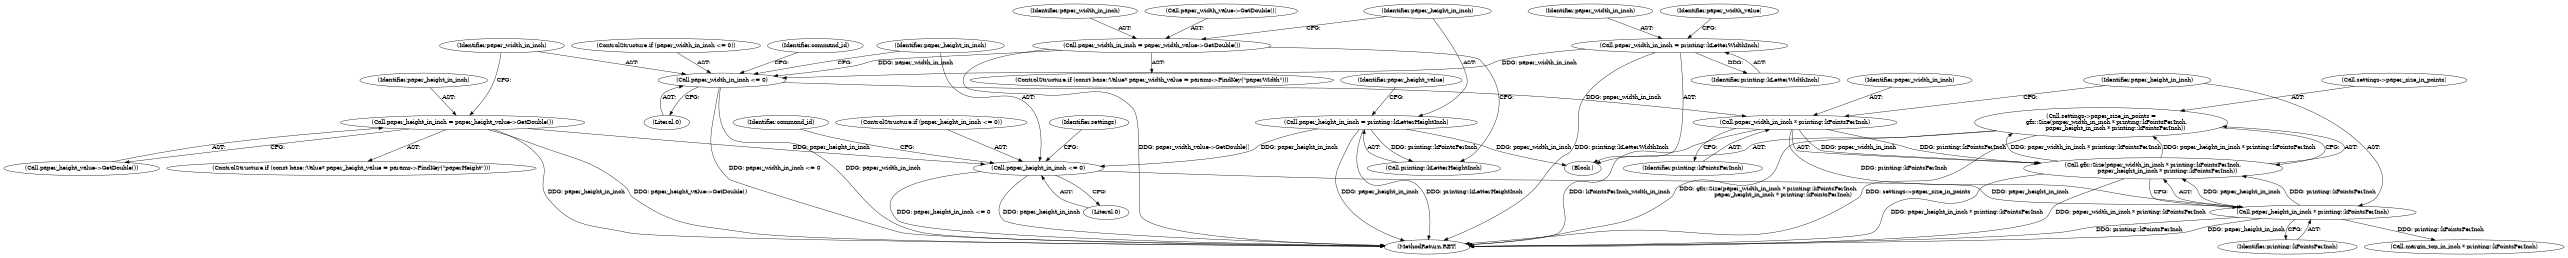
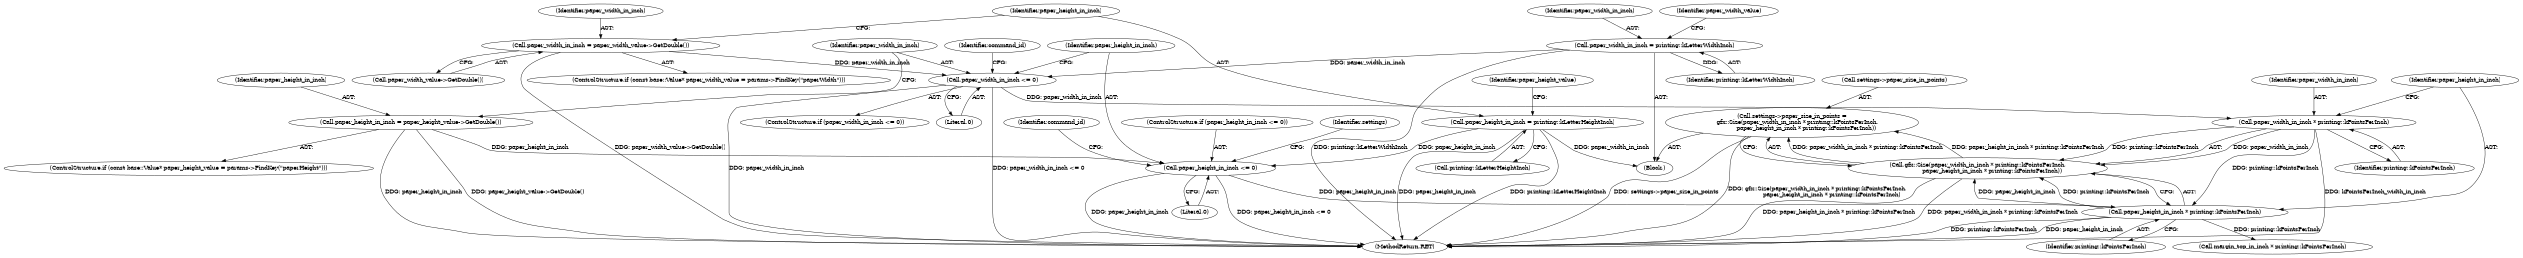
edge "(Call,paper_width_in_inch = paper_width_value->GetDouble())" -> "(Call,printing::kLetterHeightInch)": now "(Call,paper_width_in_inch = paper_width_value->GetDouble())" -> "(Call,paper_width_value->GetDouble())"
edge "(ControlStructure,if (paper_width_in_inch <= 0))" -> "(Call,paper_width_in_inch <= 0)": reversed
edge "(Call,paper_height_in_inch = printing::kLetterHeightInch)" -> "(Call,printing::kLetterHeightInch)": label "DDG: printing::kPointsPerInch" -> "CFG: "
node "(Call,paper_height_value->GetDouble())": removed
